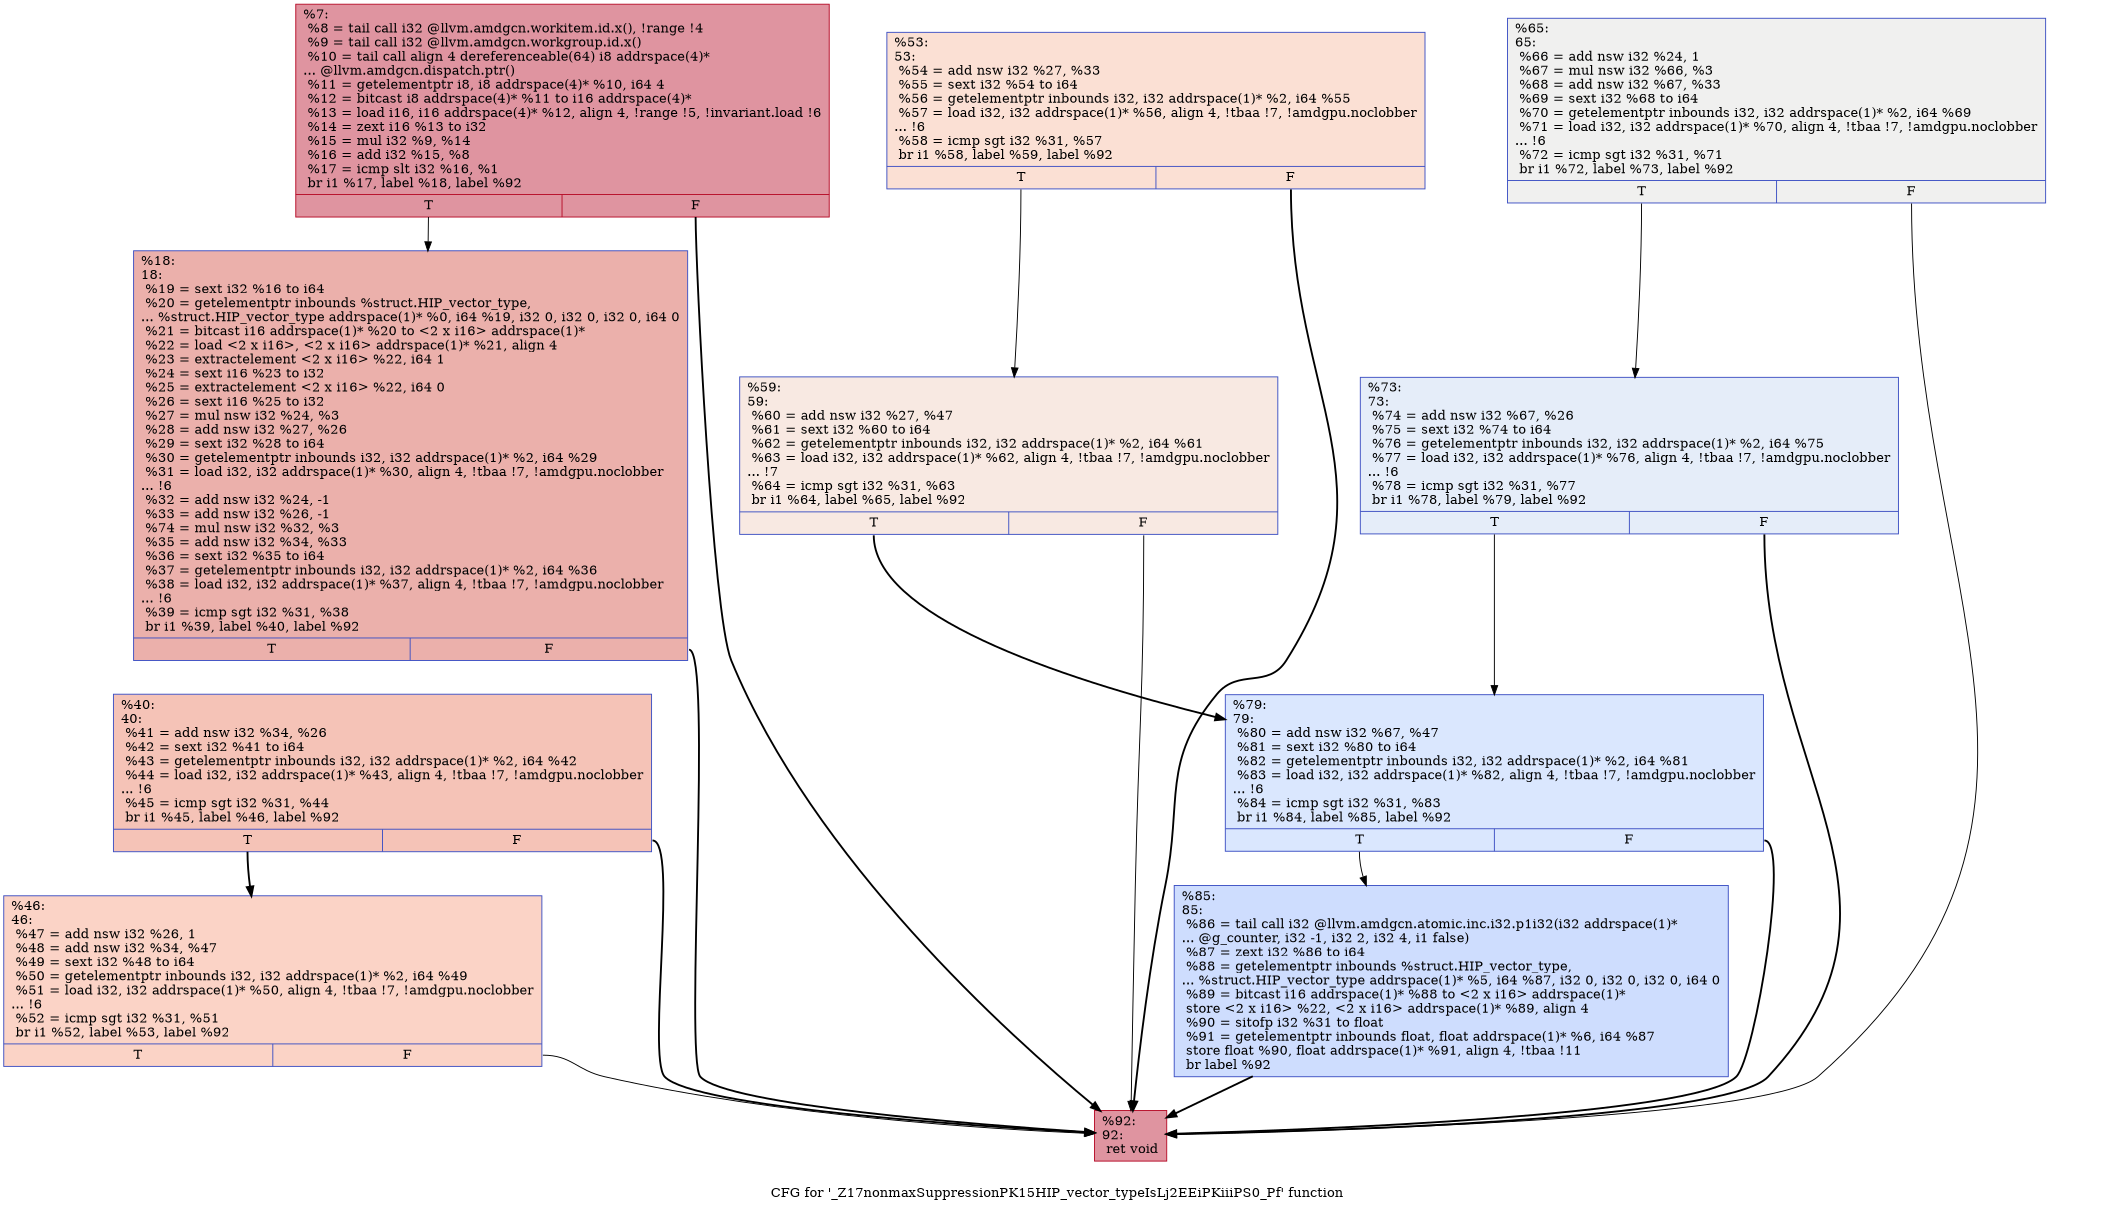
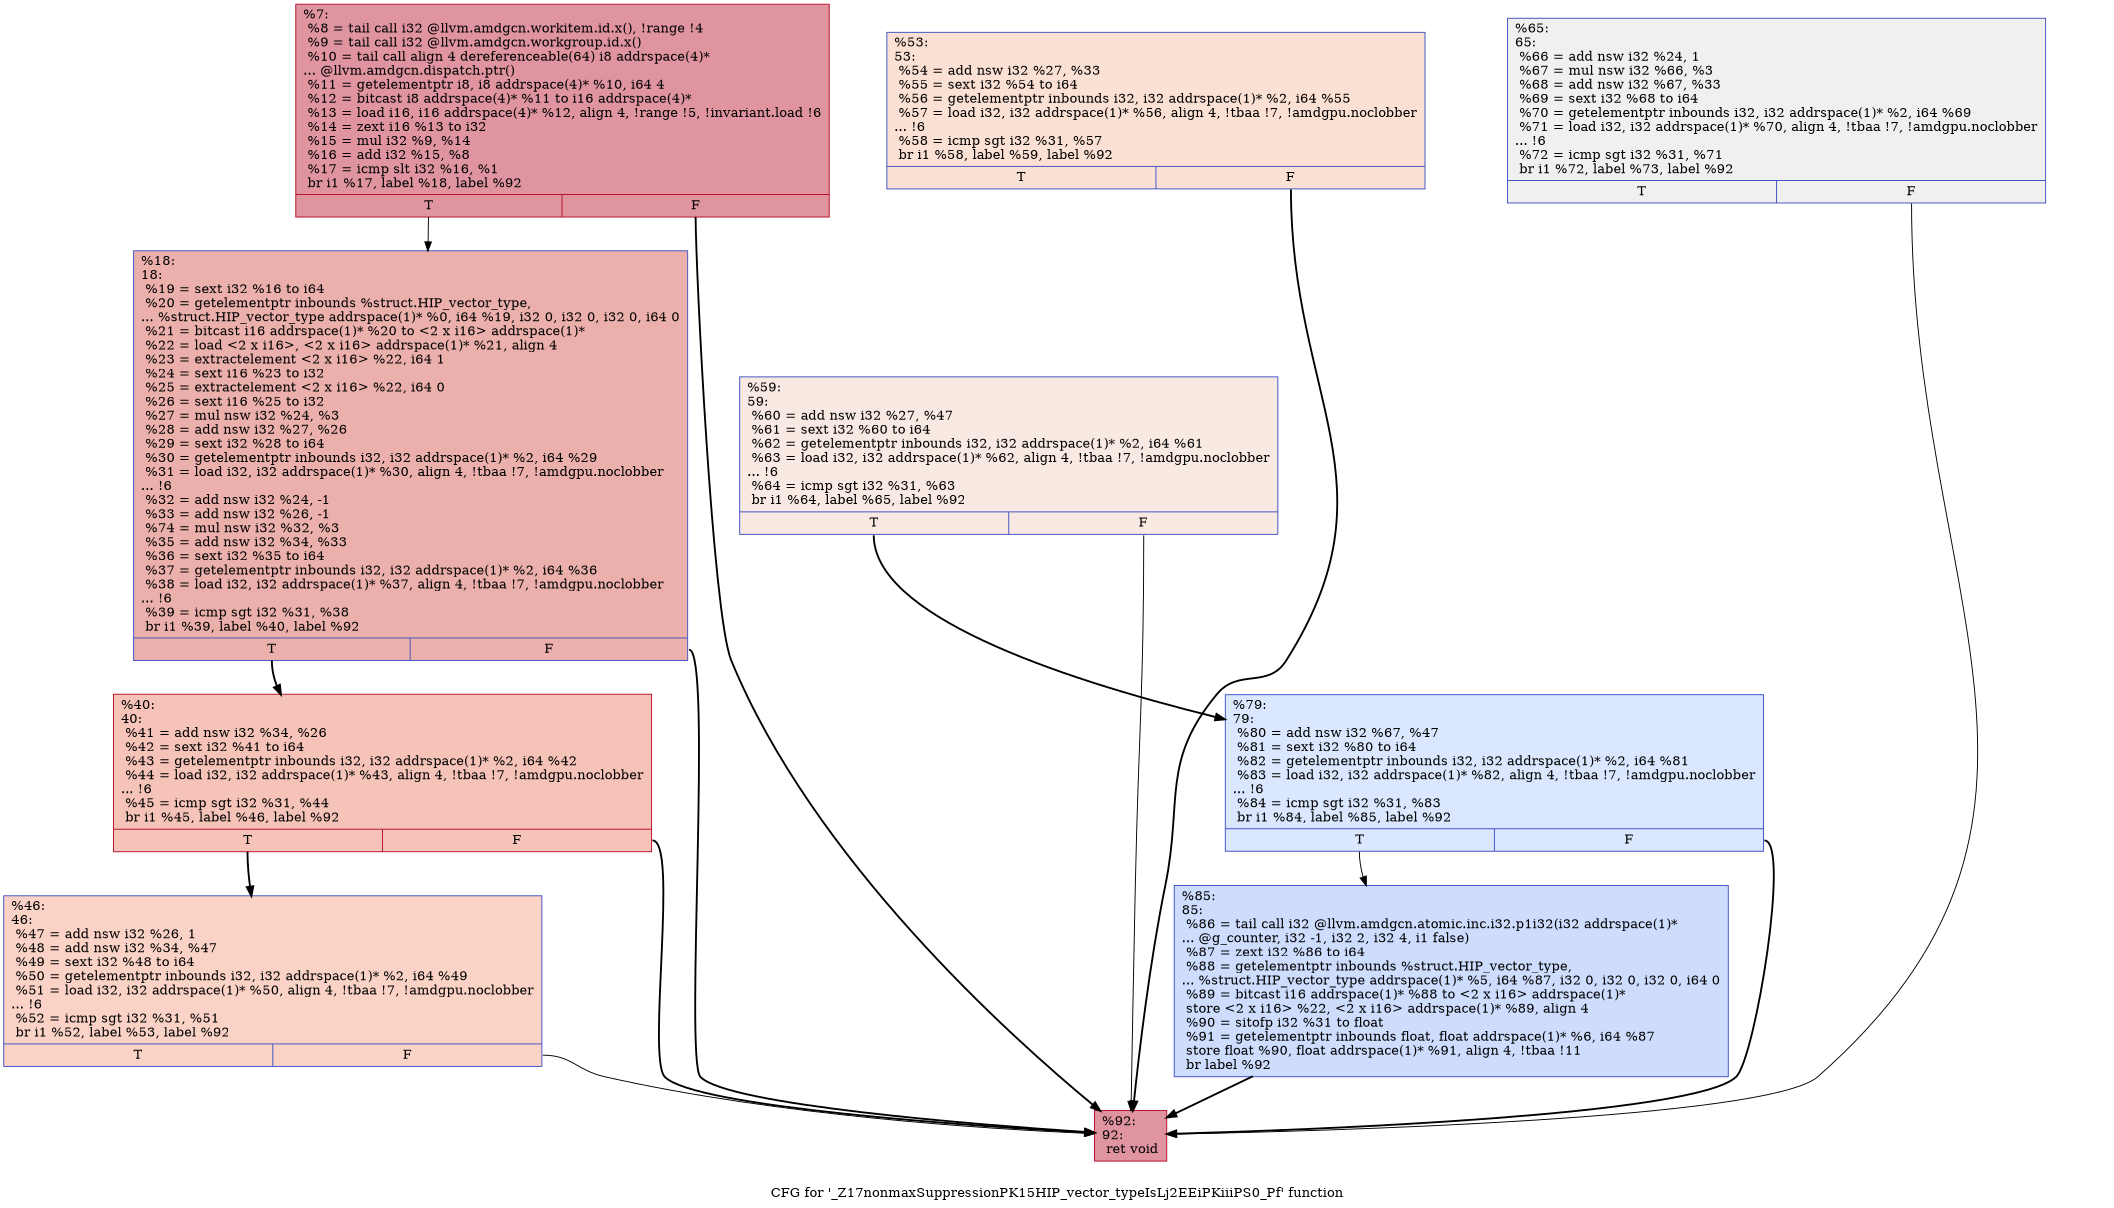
edge "%53:" -> "%59:": removed
node "%73:": removed
node "%59:": text "... !7" -> "... !6"
edge "%18:" -> "%40:": added
node "%40:": color #3d50c3ff -> #b70d28ff
